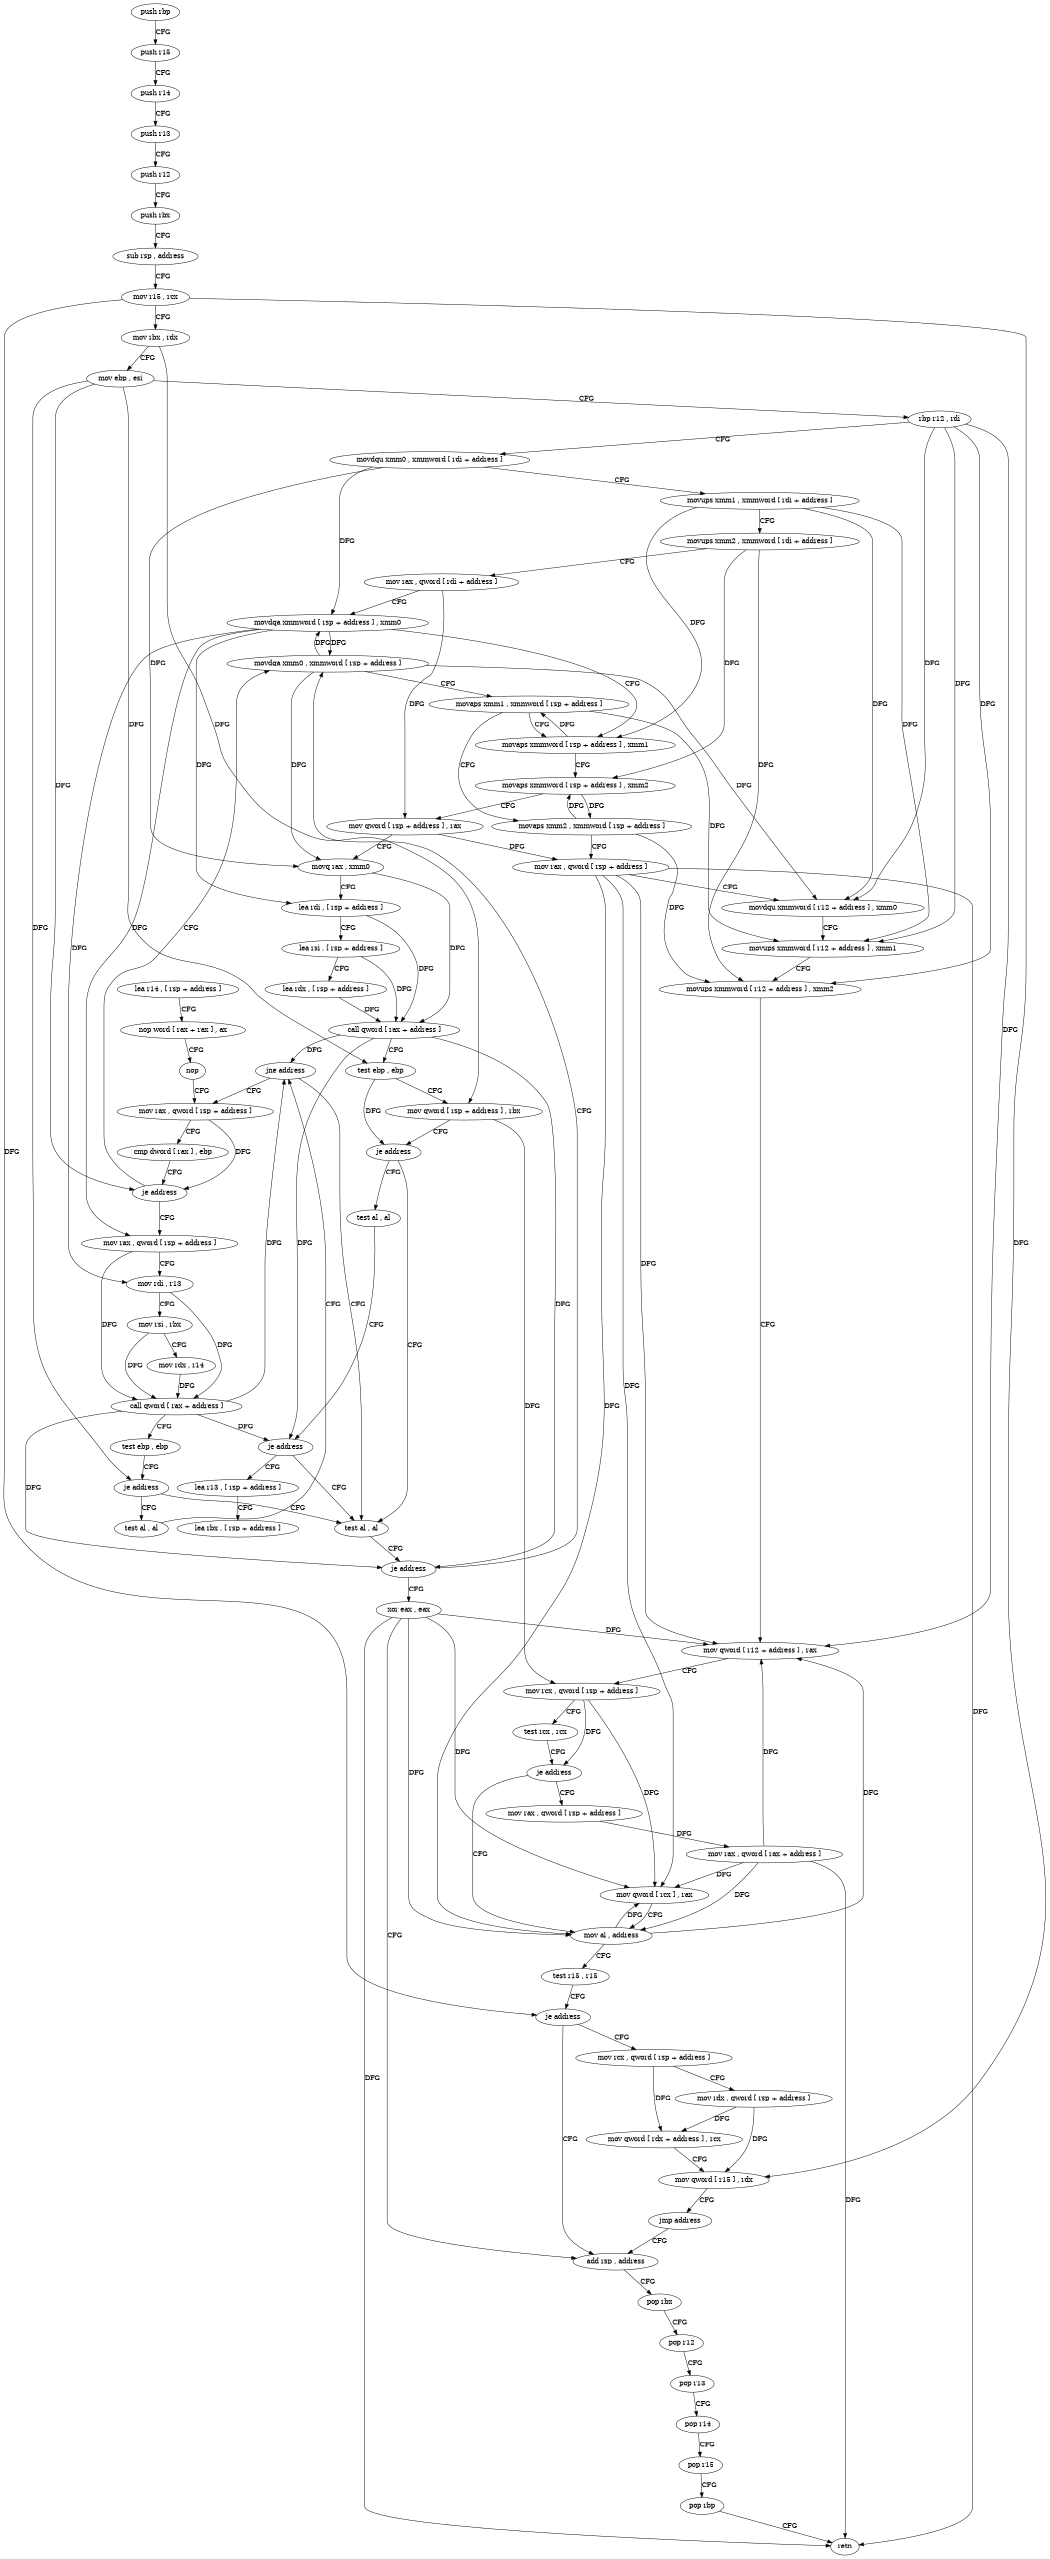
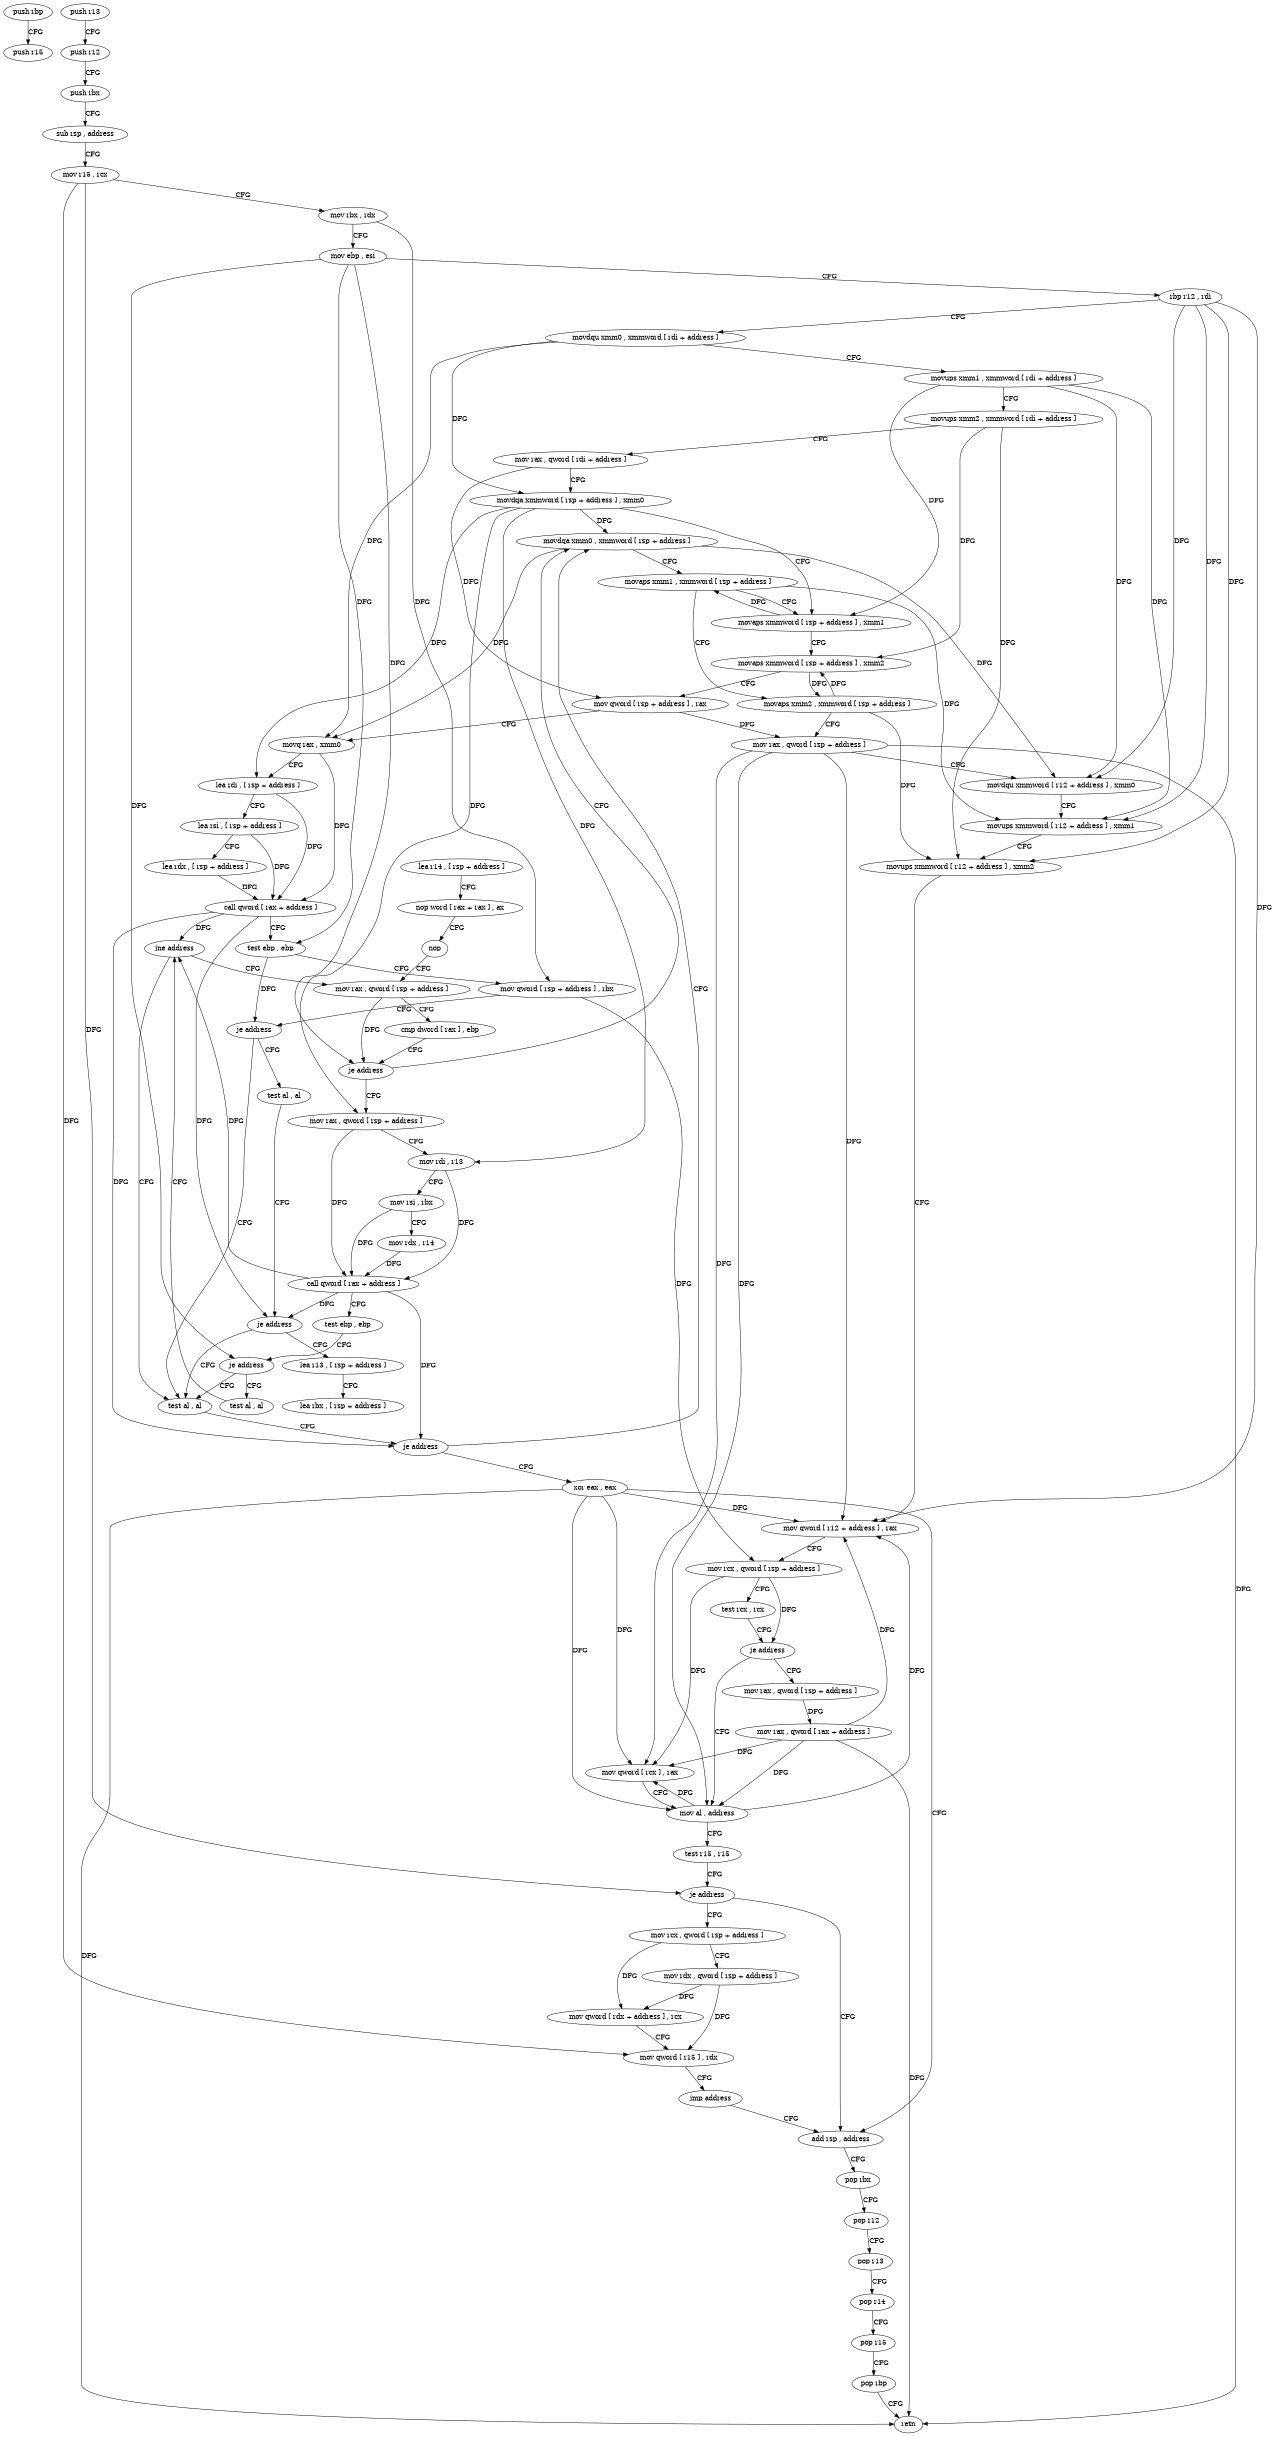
node "push r14": removed
edge "movdqa xmm0 , xmmword [ rsp + address ]" -> "movdqa xmmword [ rsp + address ] , xmm0": removed, label "DFG"
